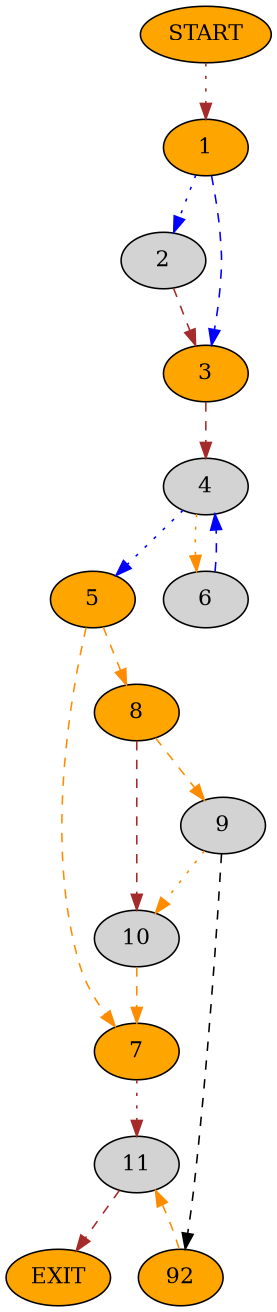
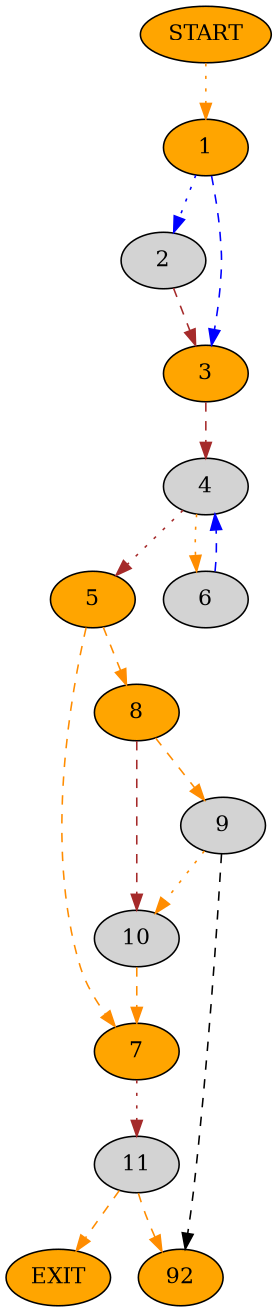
edge "START" -> "1": color brown -> darkorange
edge "4" -> "5": color blue -> brown
edge "11" -> "EXIT": color brown -> darkorange
edge "92" -> "11": reversed
